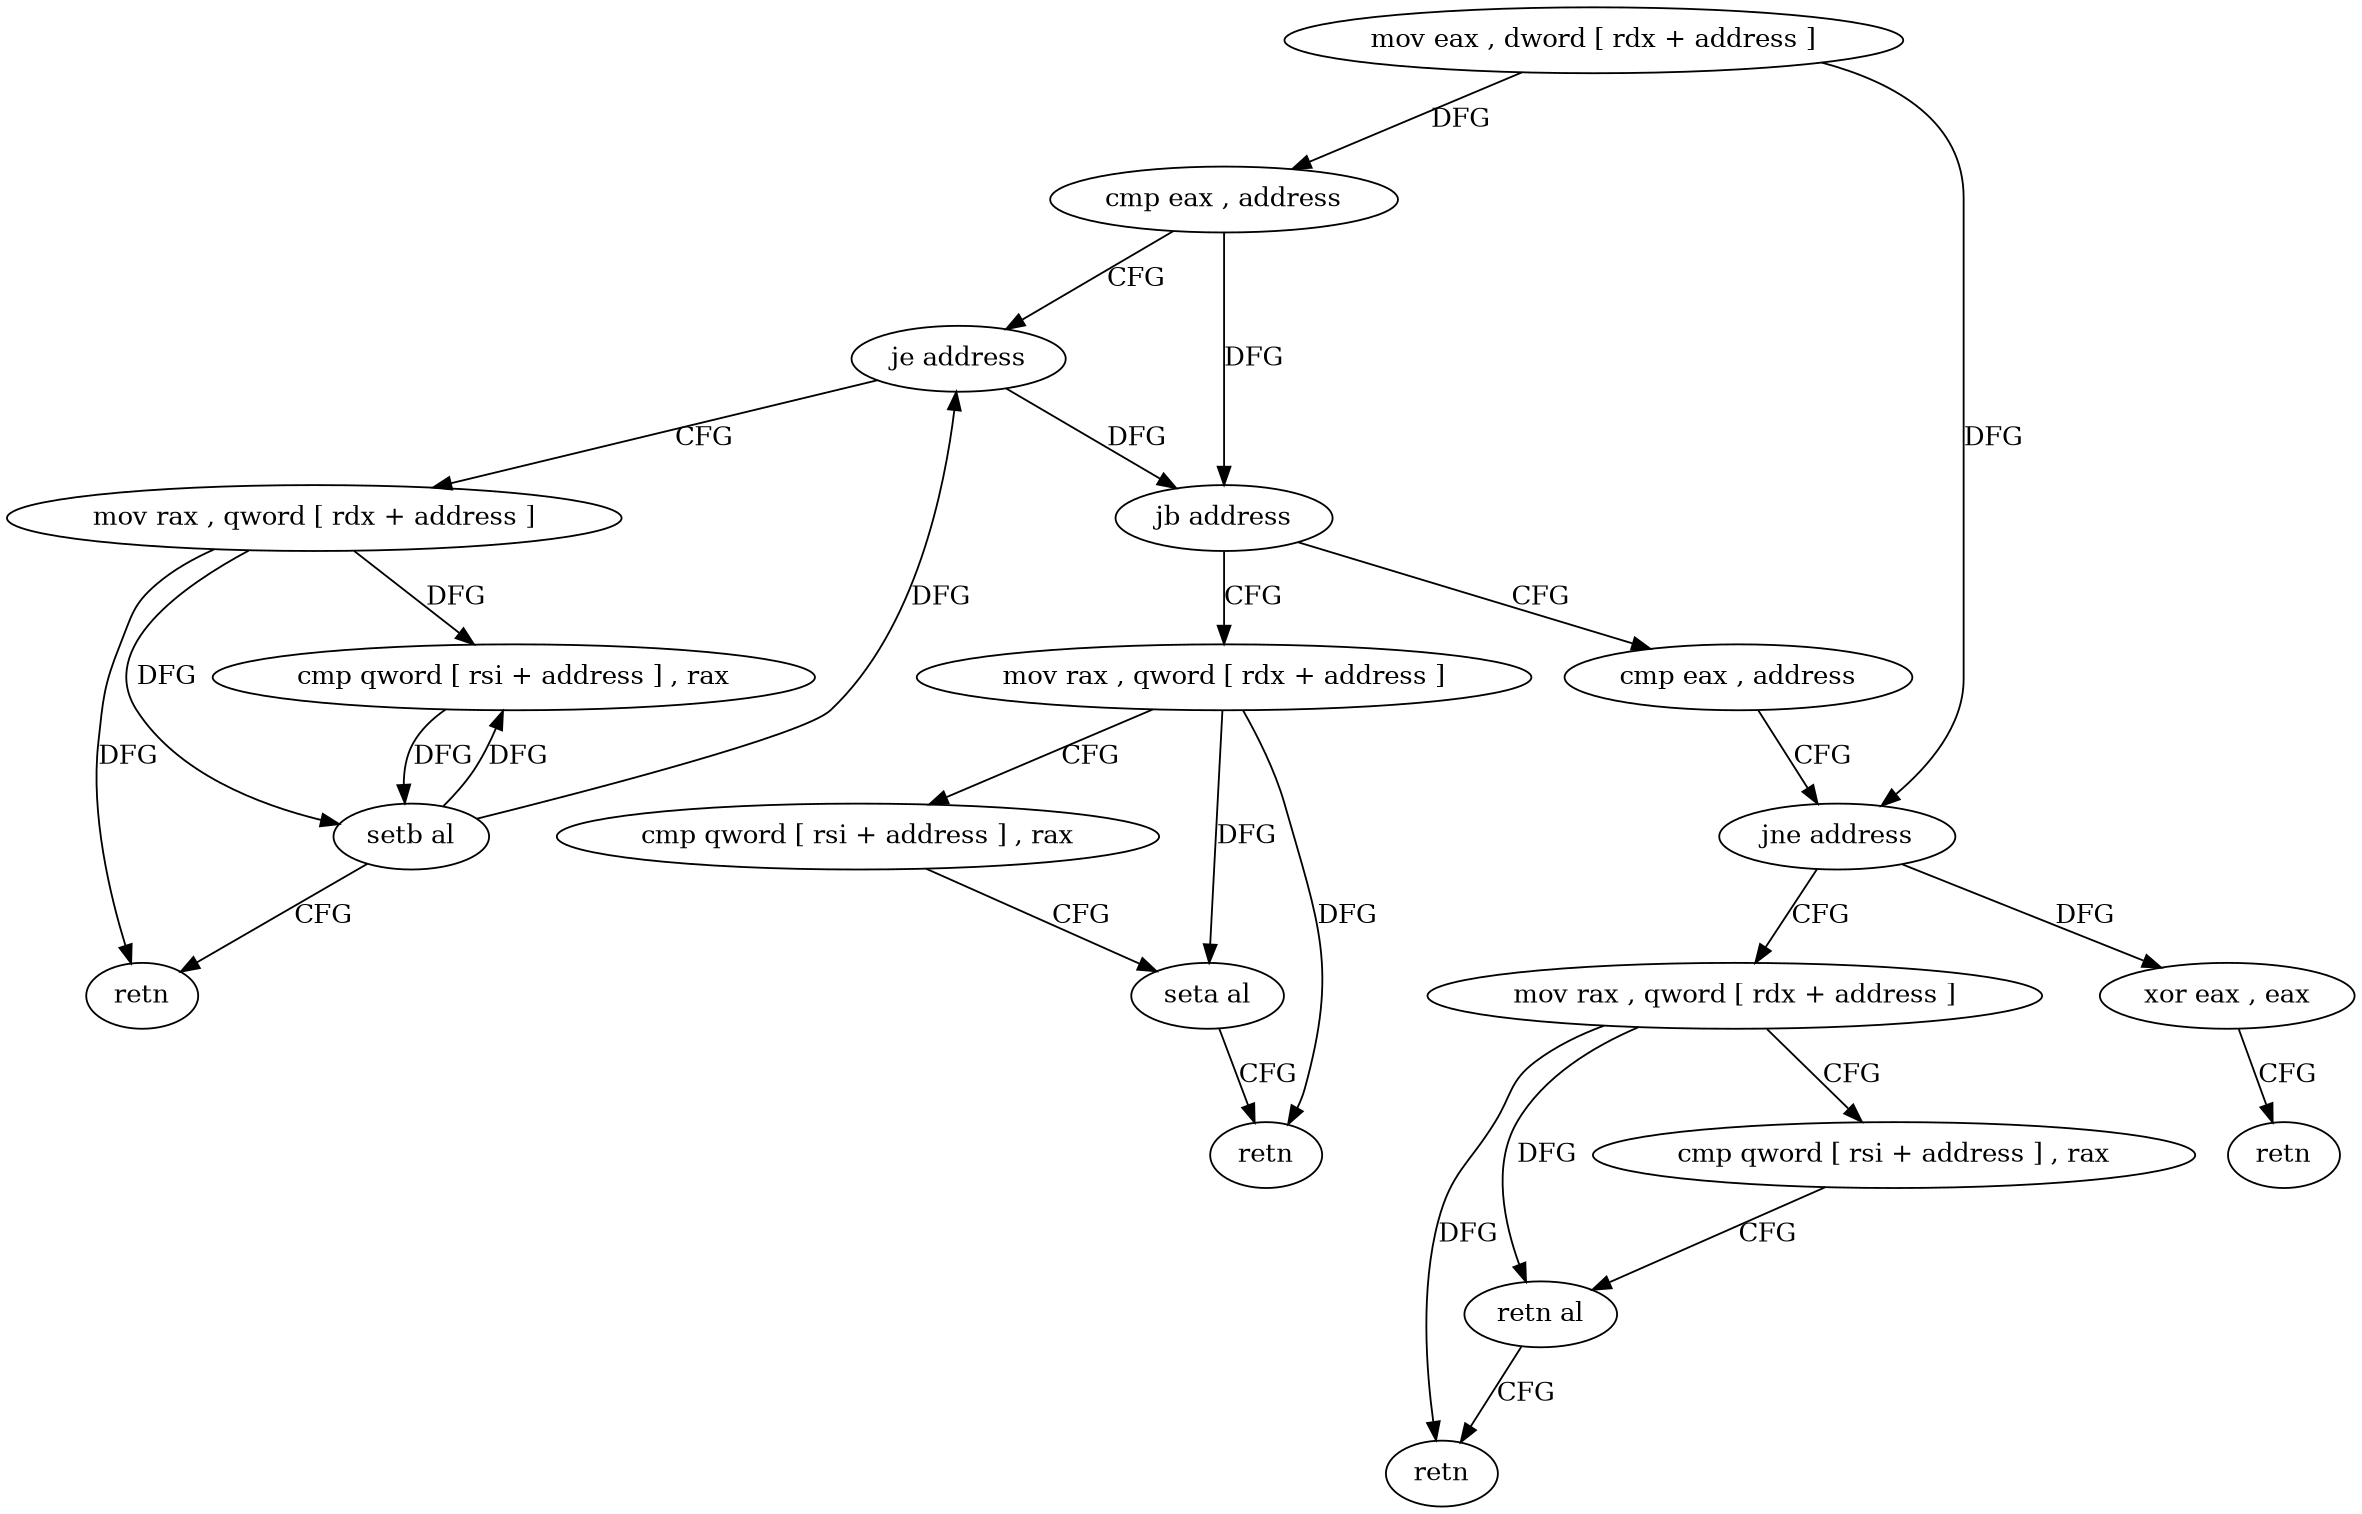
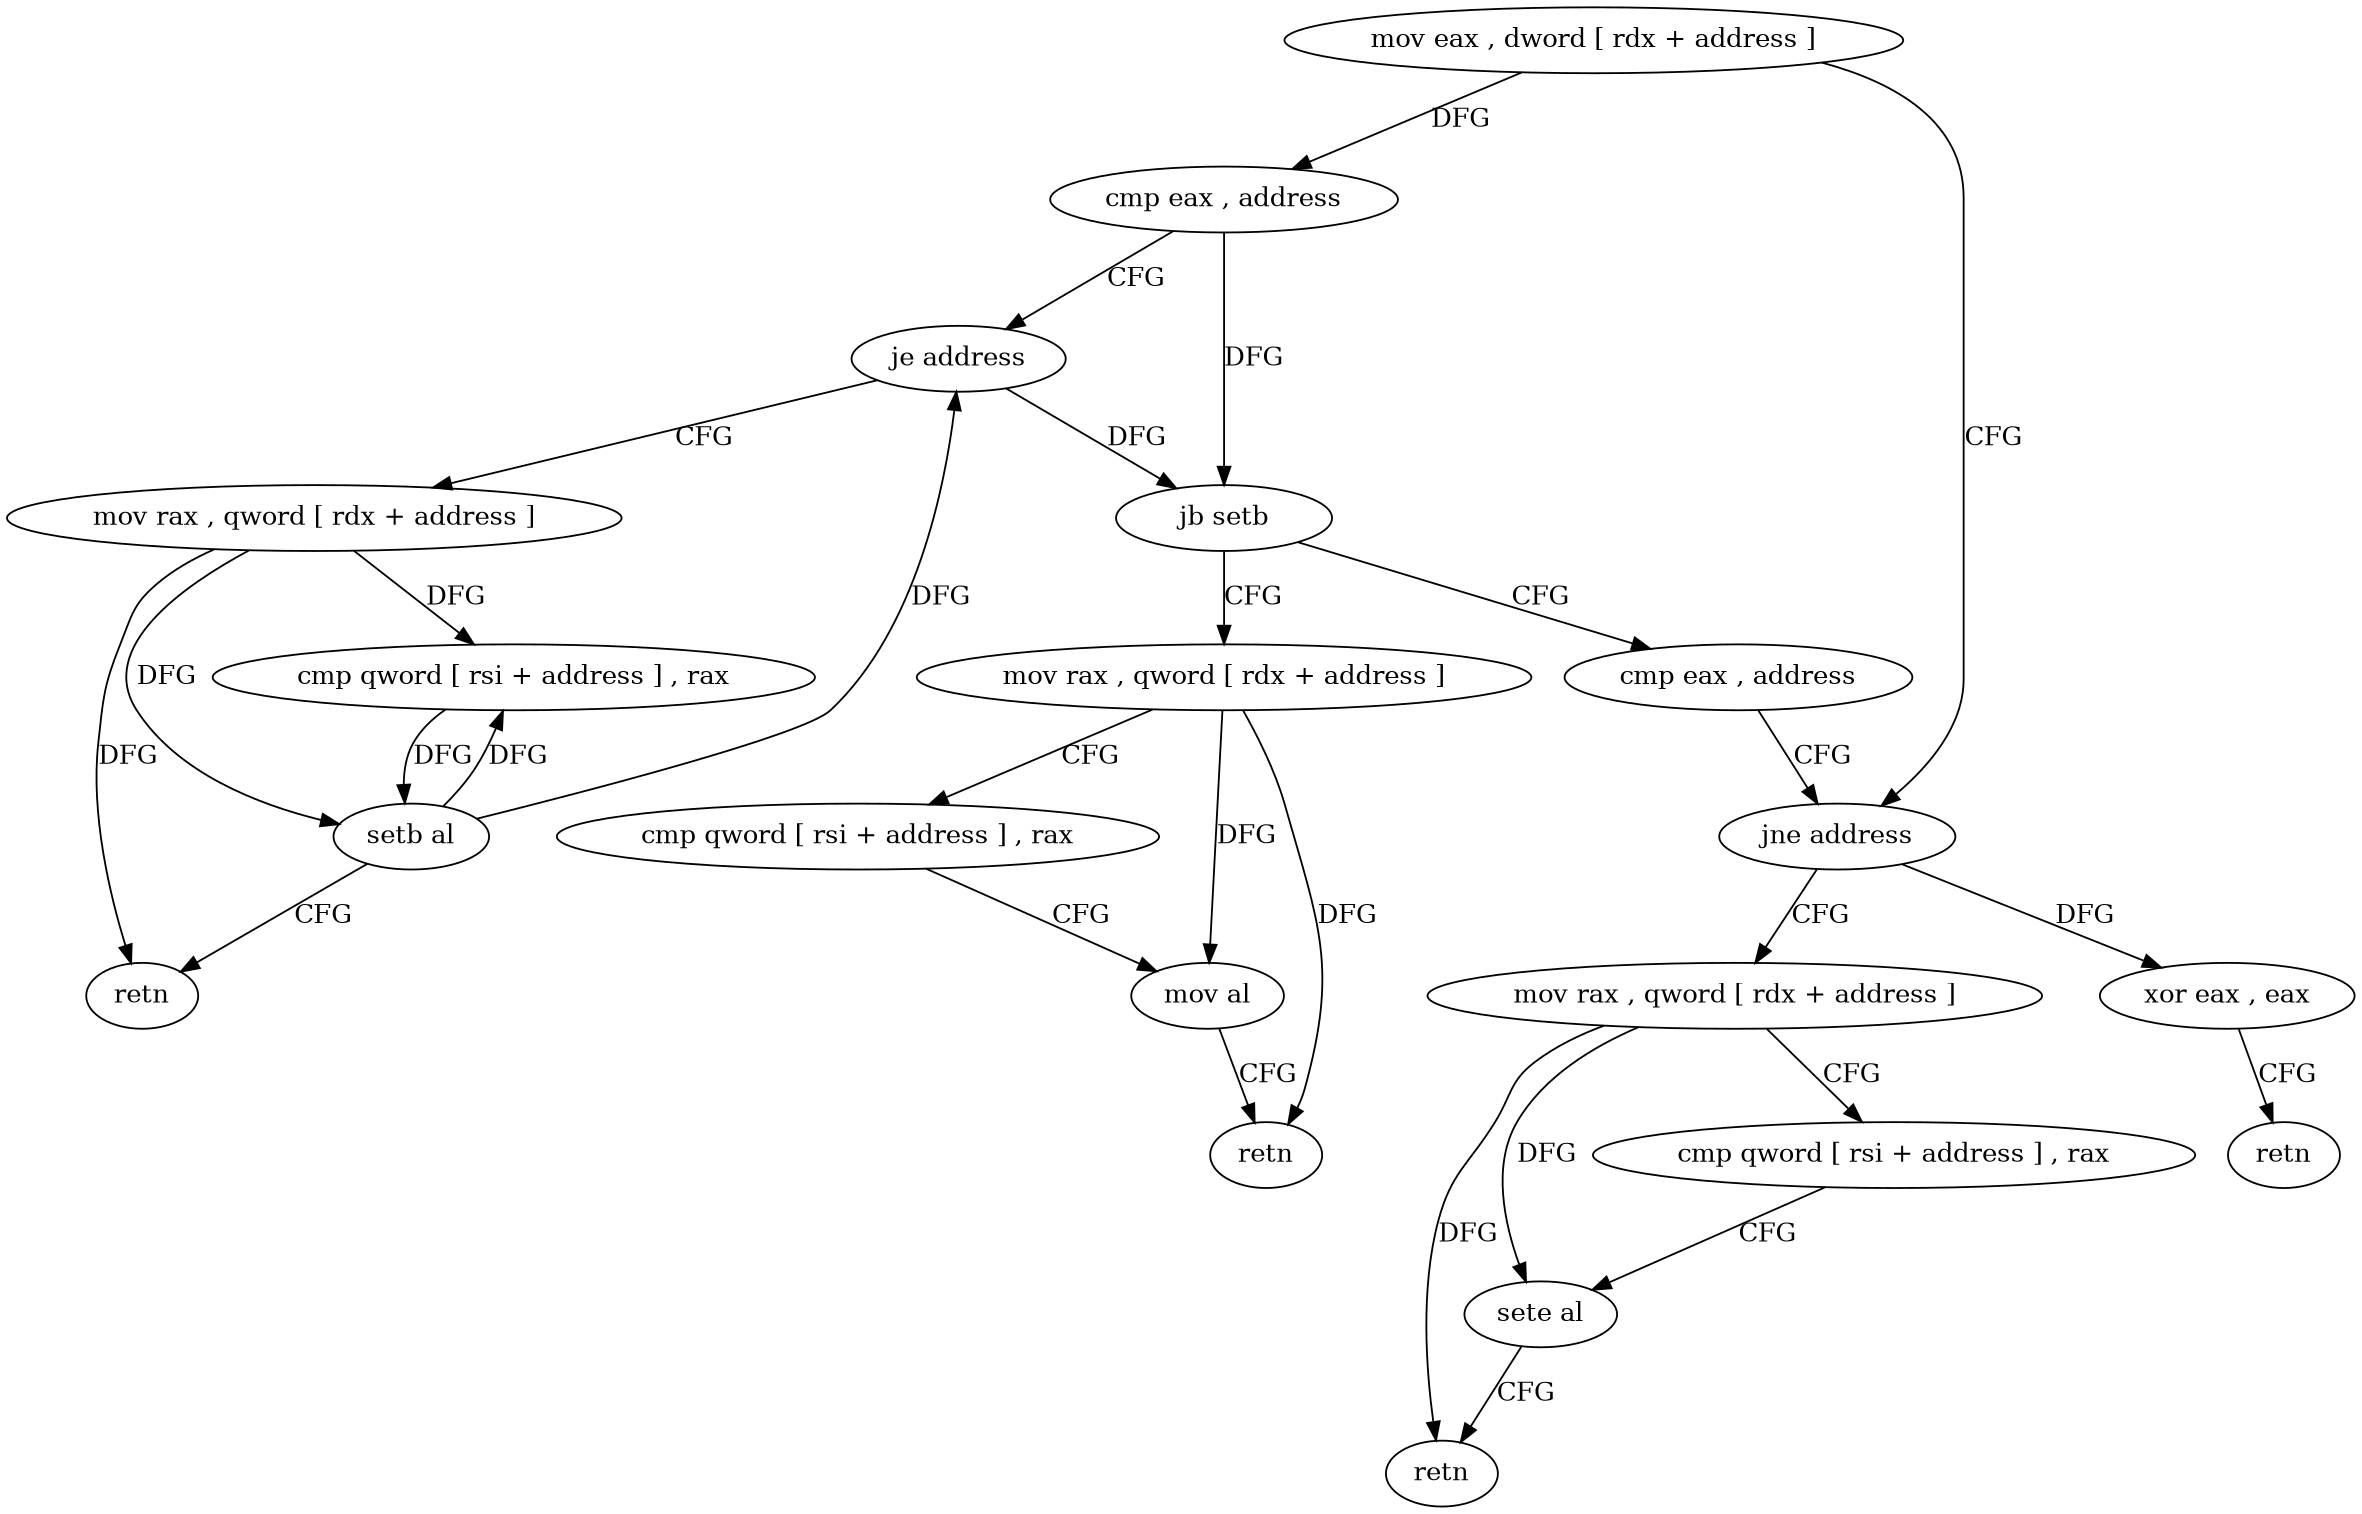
edge "mov eax , dword [ rdx + address ]" -> "jne address": label "DFG" -> "CFG"
node "jb address": label "jb address" -> "jb setb"
node "seta al": label "seta al" -> "mov al"
node "retn al": label "retn al" -> "sete al"
